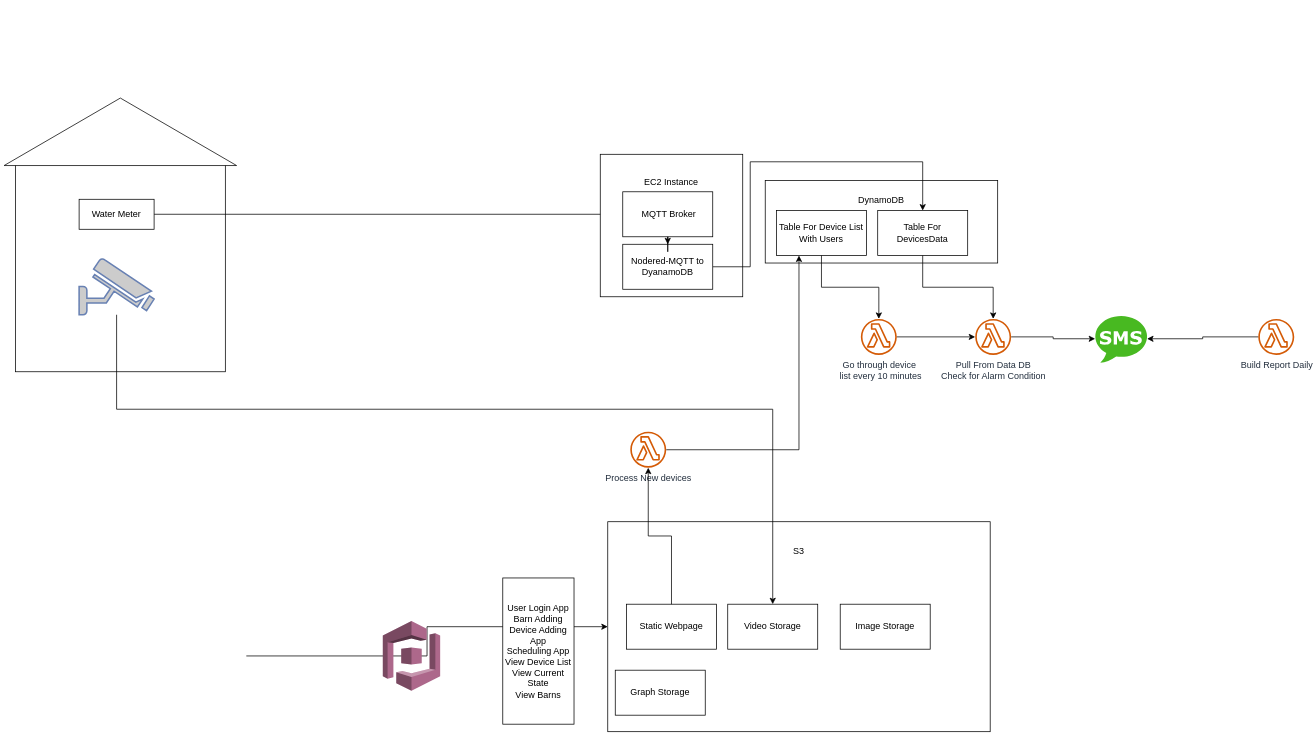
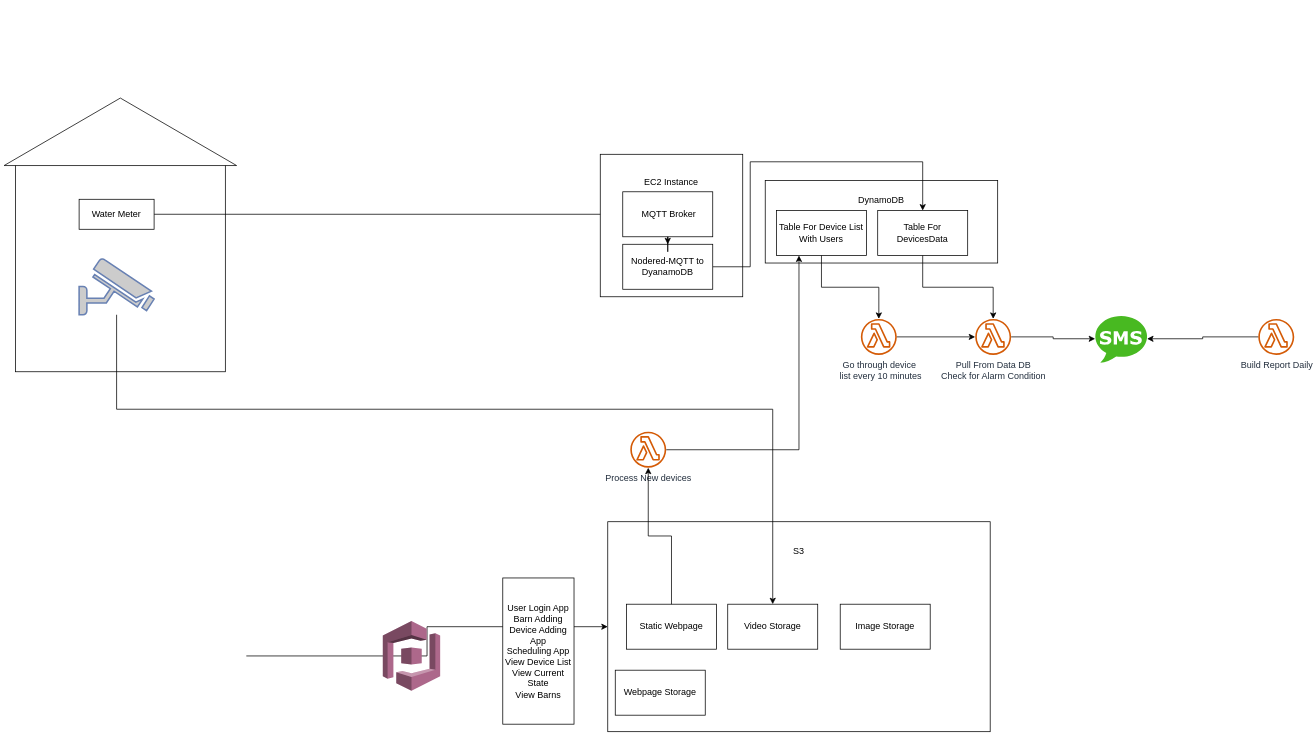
node "Graph Storage": label "Graph Storage" -> "Webpage Storage"
